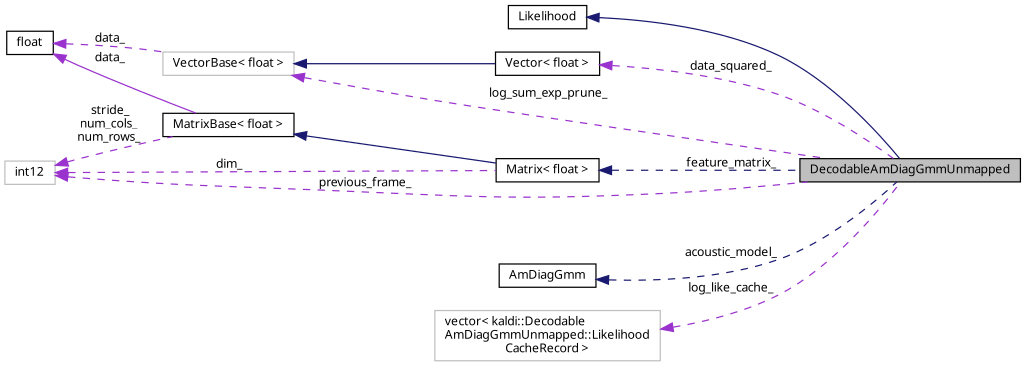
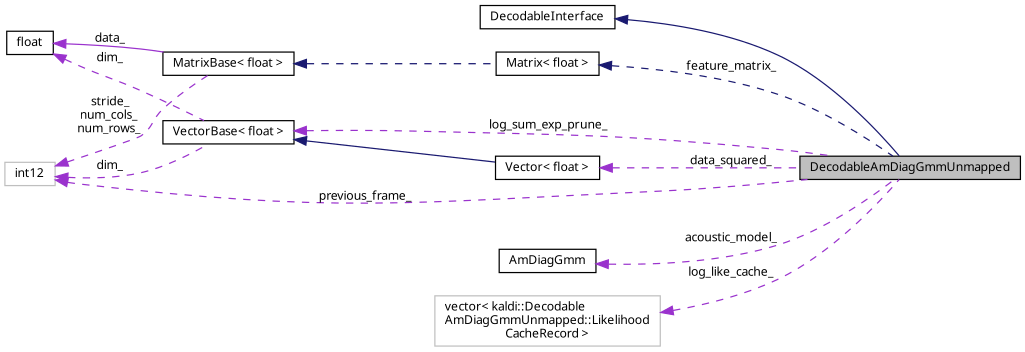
node "Likelihood": label "Likelihood" -> "DecodableInterface"
edge "VectorBase< float >" -> "float": label " data_" -> " dim_"
node "VectorBase< float >": color grey75 -> black
edge "Matrix< float >" -> "MatrixBase< float >": style solid -> dashed
edge "Matrix< float >" -> "int12": now "VectorBase< float >" -> "int12"
edge "DecodableAmDiagGmmUnmapped" -> "AmDiagGmm": color midnightblue -> darkorchid3
